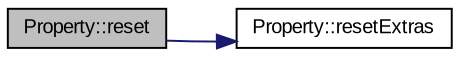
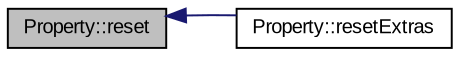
edge "Property::reset" -> "Property::resetExtras": reversed
